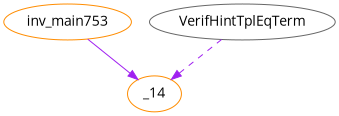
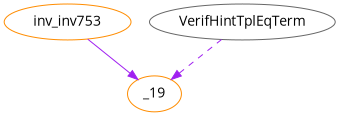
node "inv_main753": label "inv_main753" -> "inv_inv753"
node "_14": label "_14" -> "_19"
